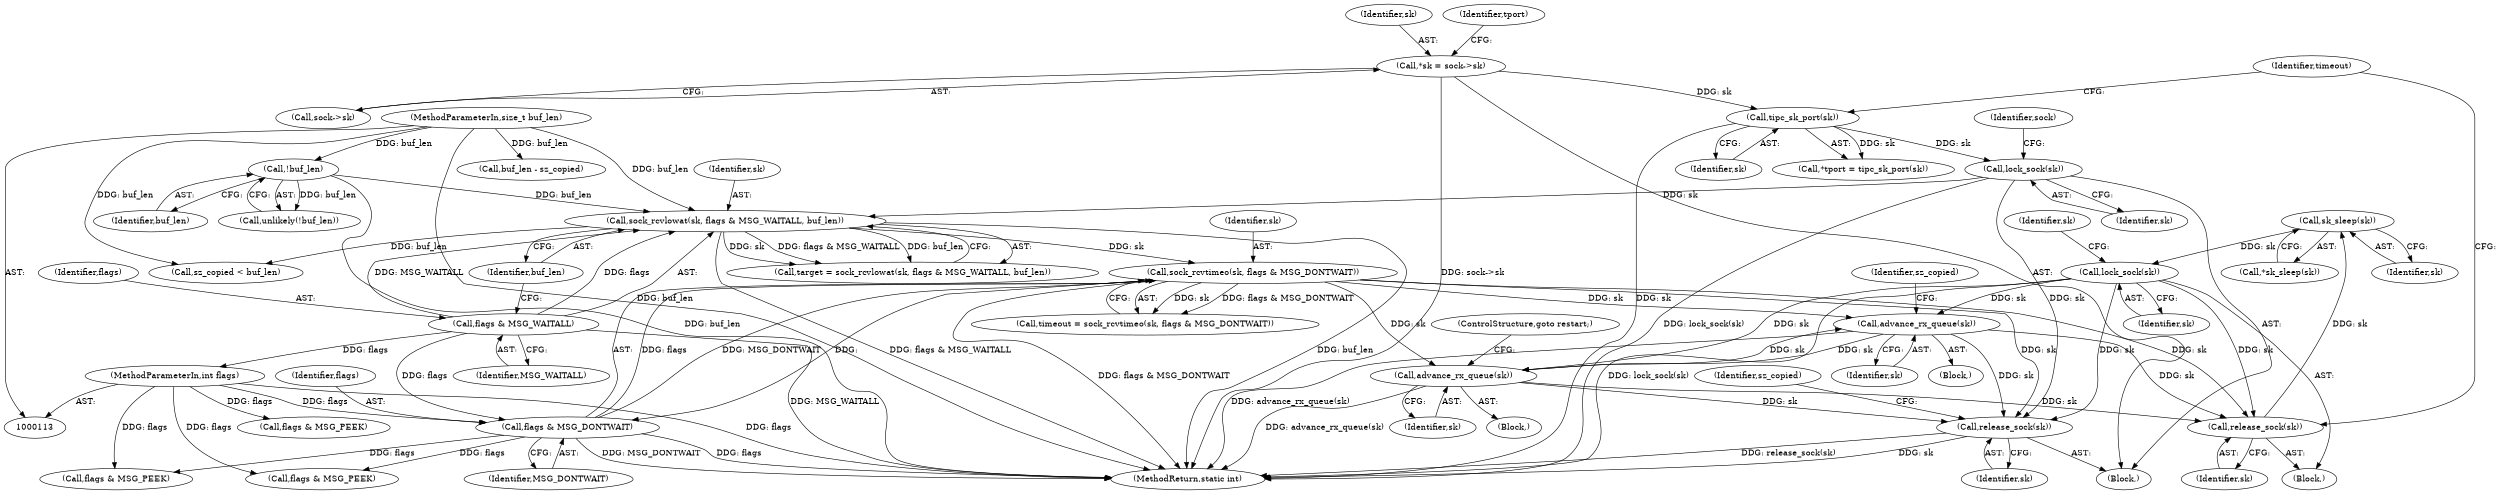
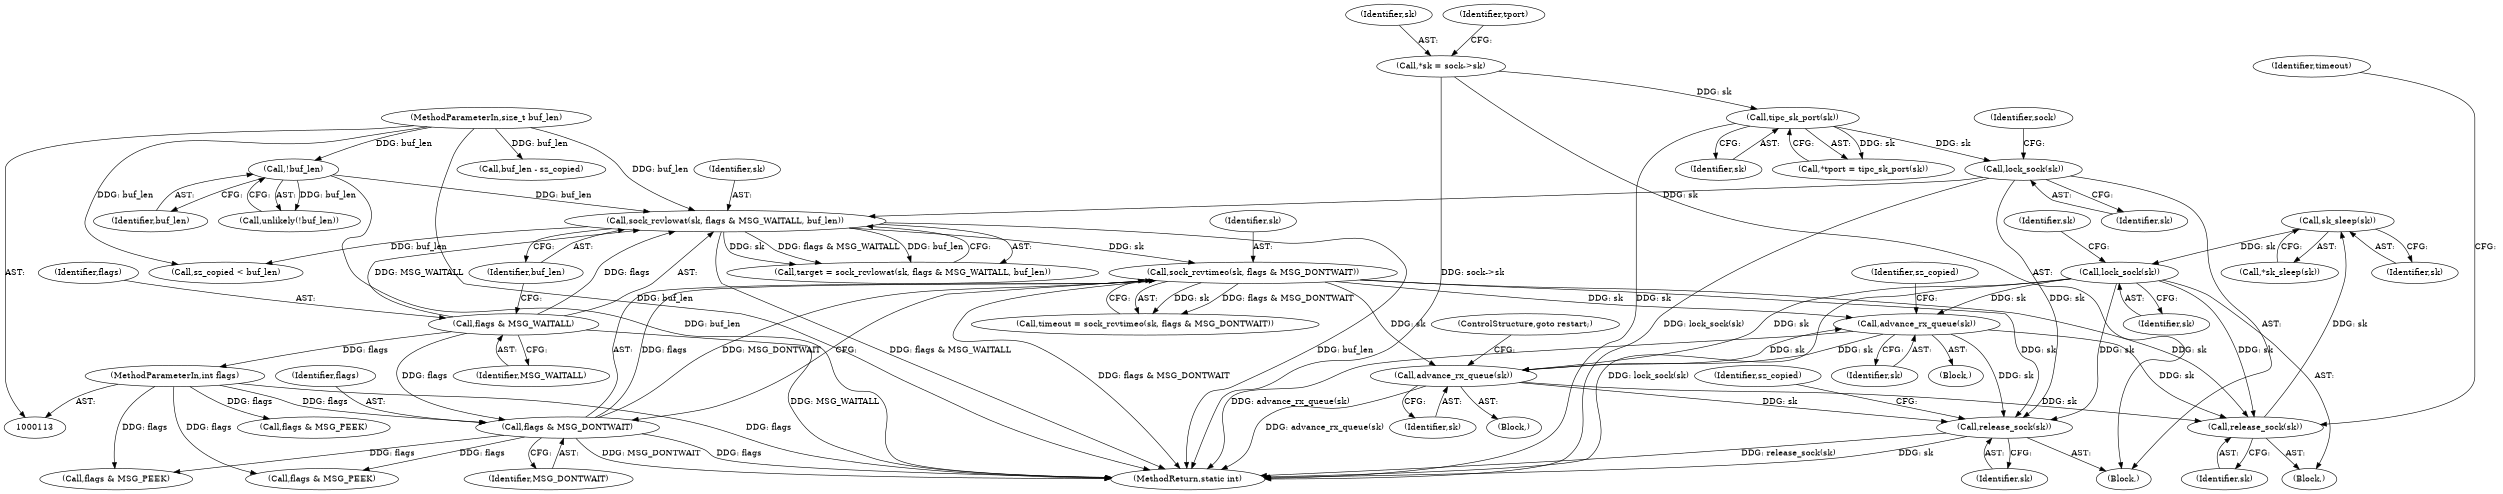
edge "(Identifier,timeout)" -> "(Call,tipc_sk_port(sk))": now "(Call,*tport = tipc_sk_port(sk))" -> "(Call,tipc_sk_port(sk))"
node "(Call,sock->sk)": removed
edge "(Call,sock_rcvtimeo(sk, flags & MSG_DONTWAIT))" -> "(Call,flags & MSG_DONTWAIT)": label "DDG: " -> "CFG: "
